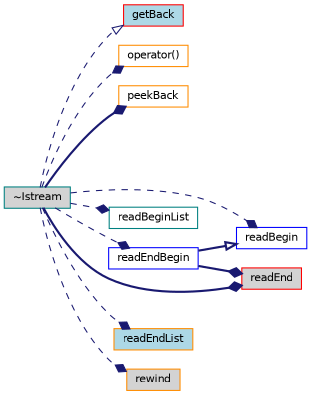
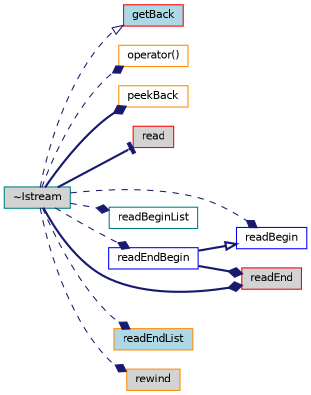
node "read": added
